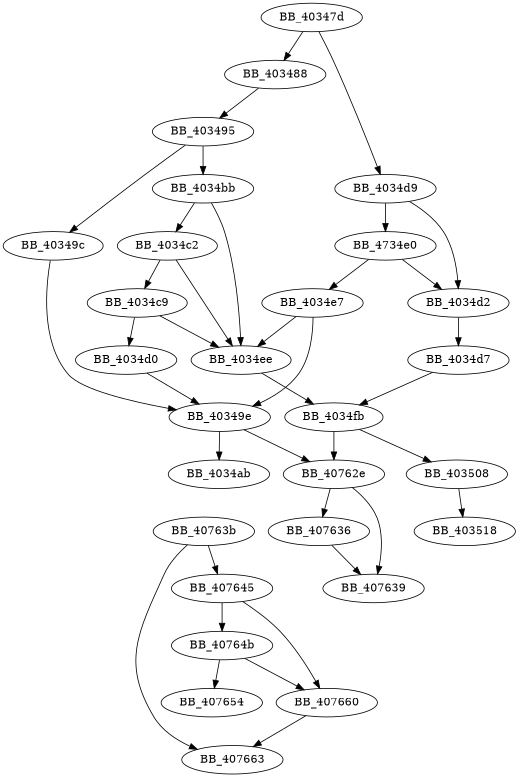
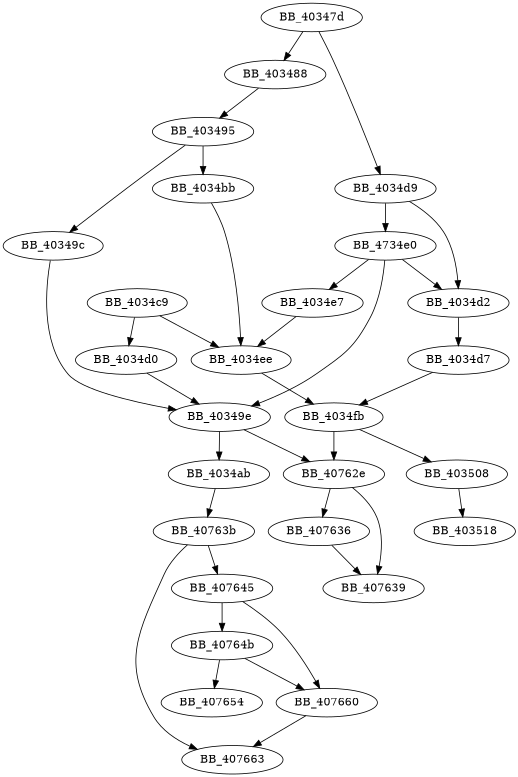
node "BB_4034c2": removed
edge "BB_4034e7" -> "BB_40349e": now "BB_4734e0" -> "BB_40349e"
edge "BB_4034ab" -> "BB_40763b": added
